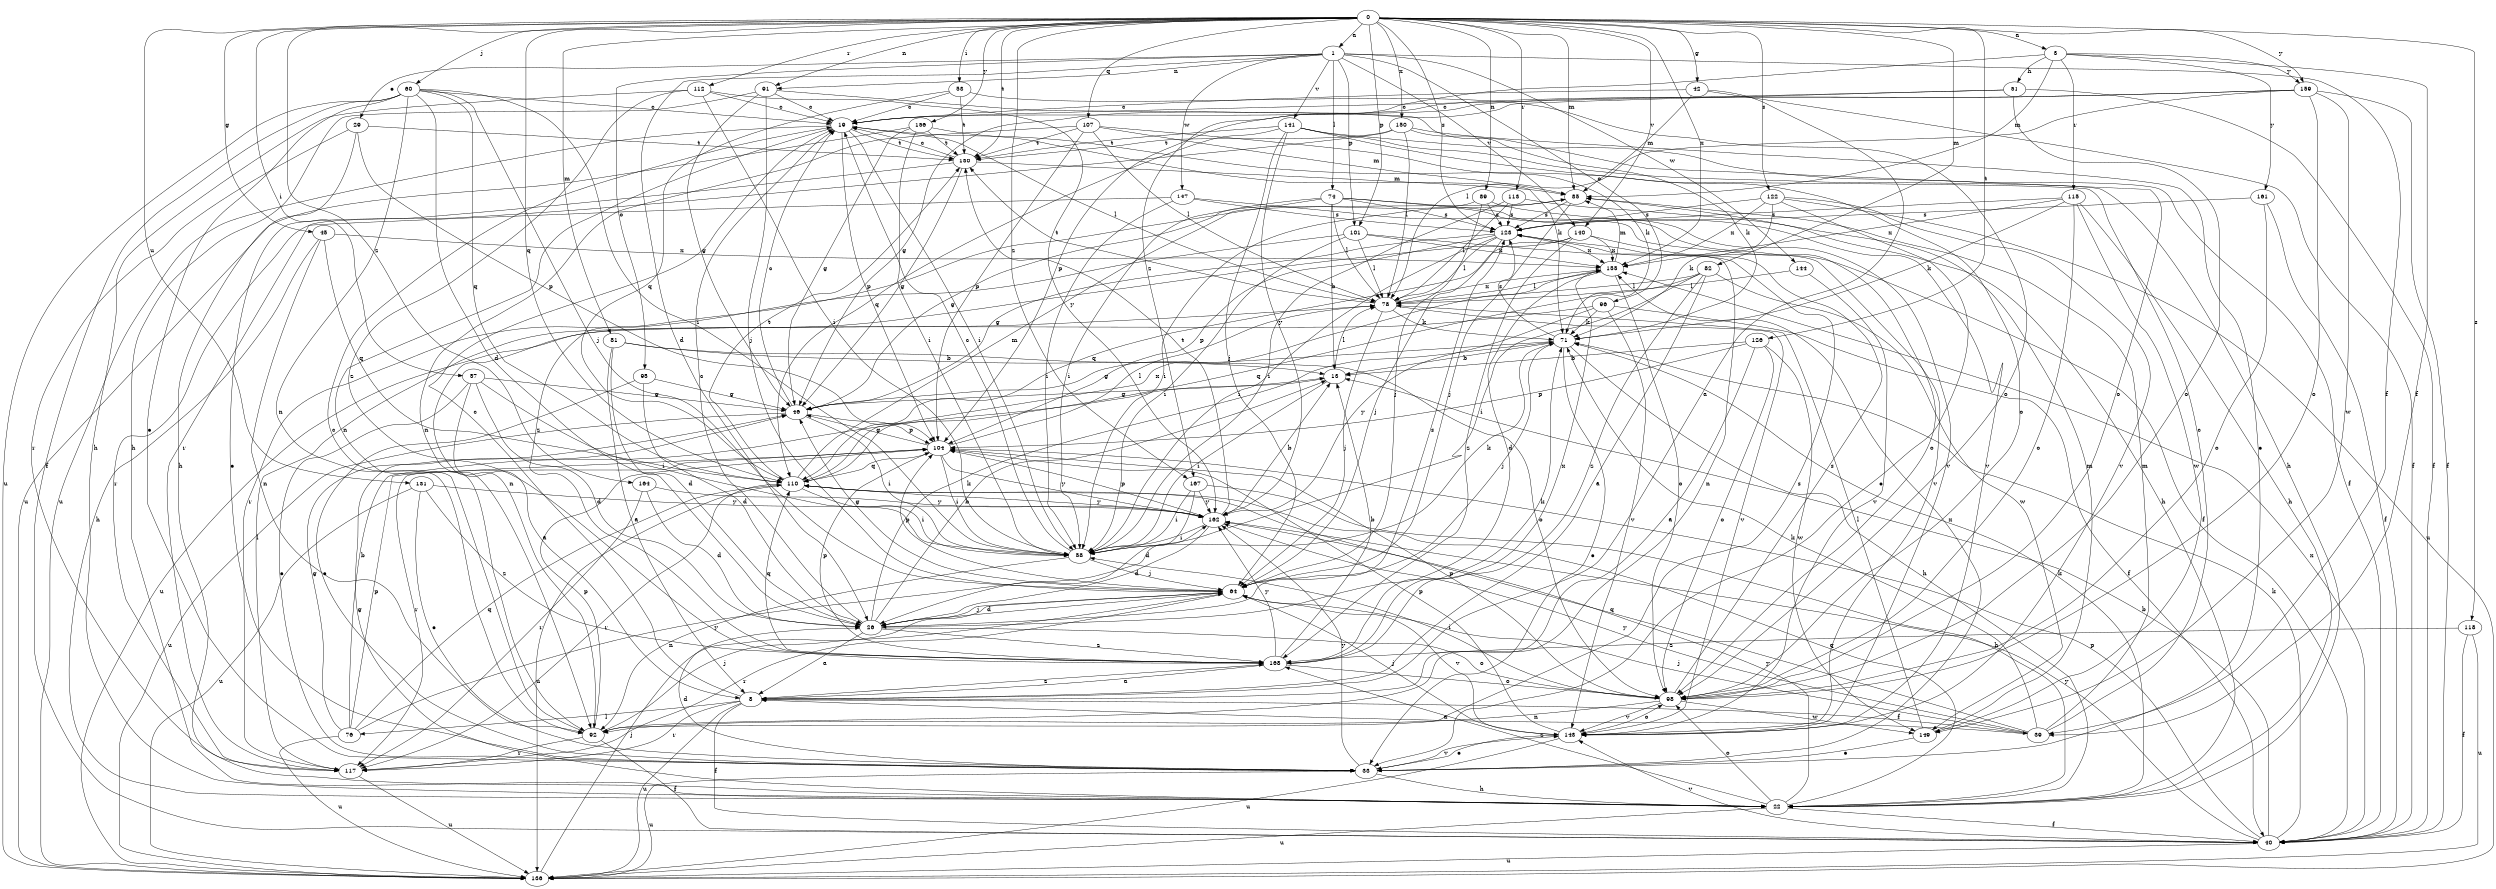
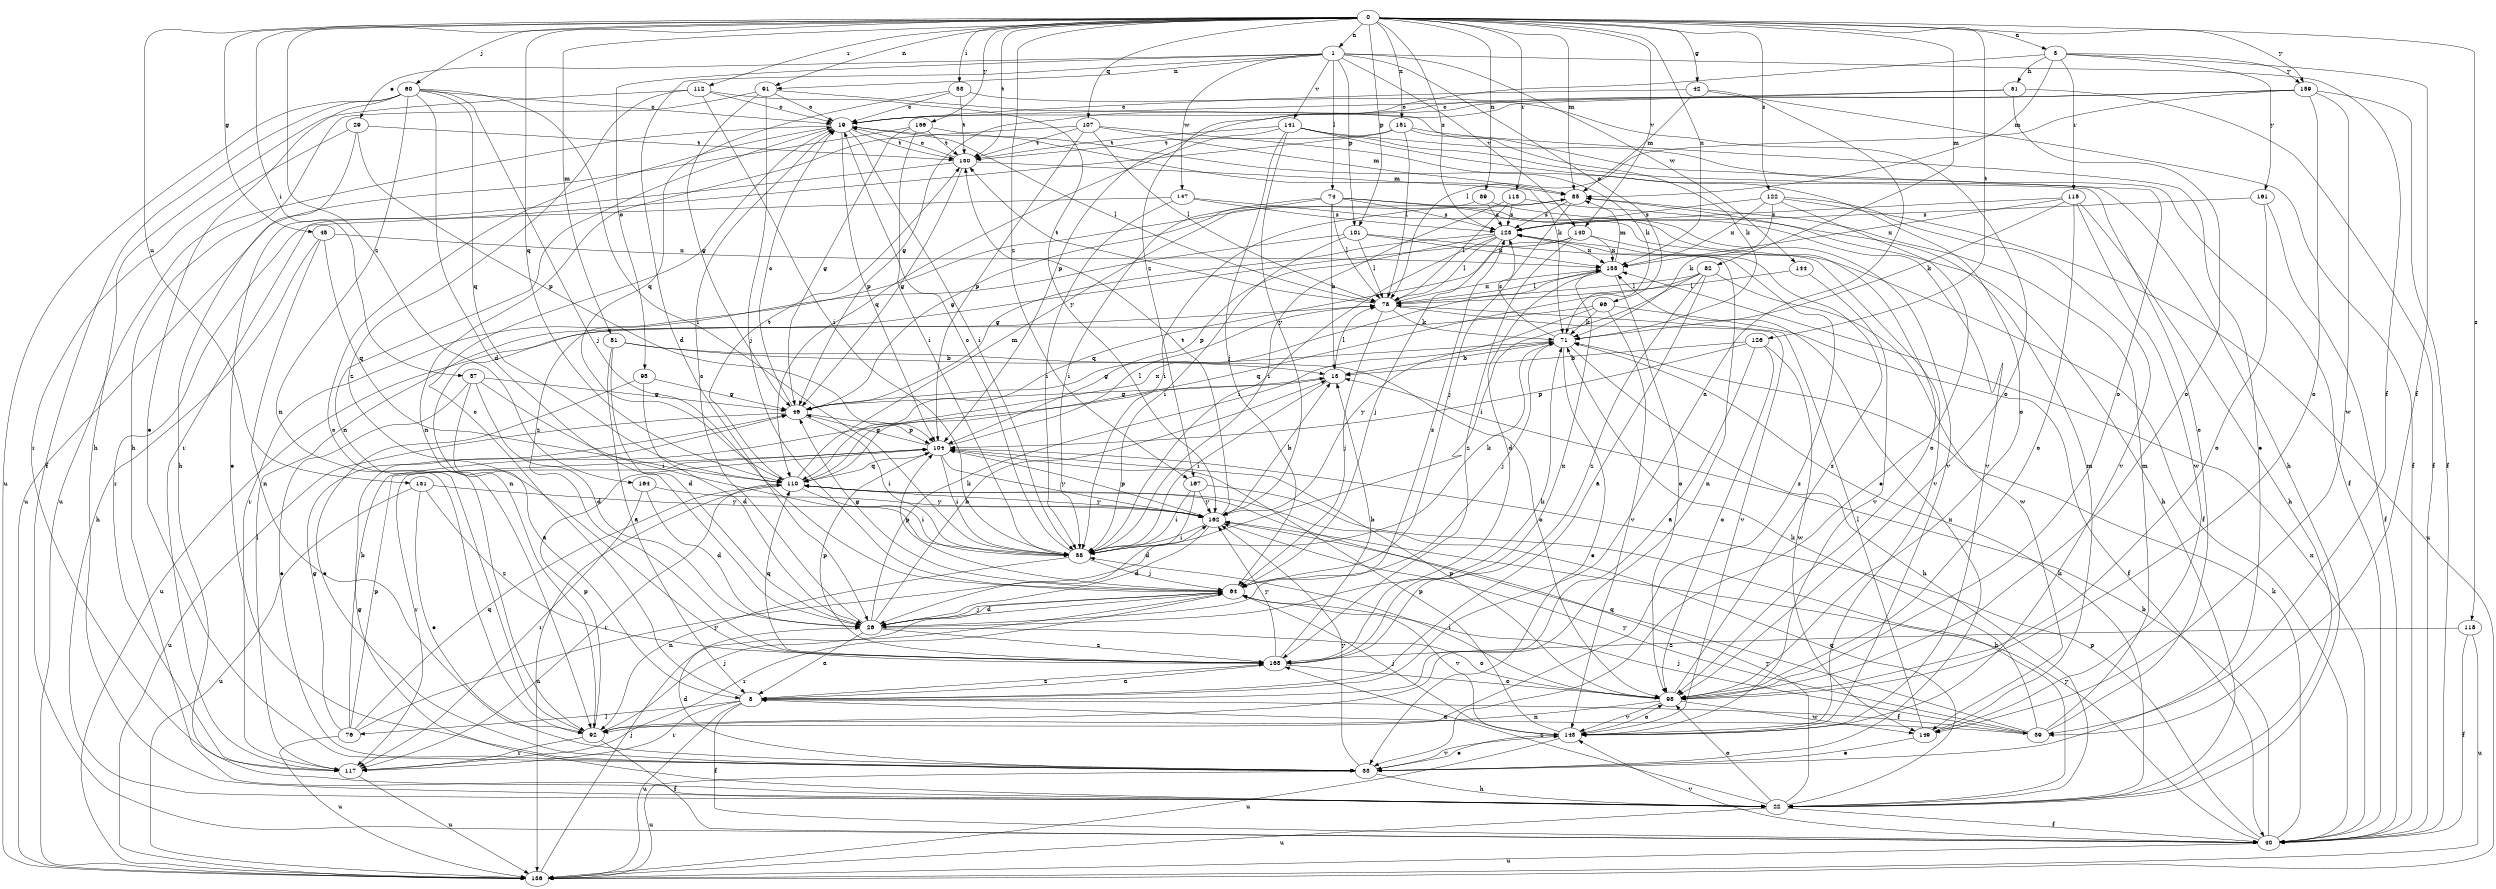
node "150": label "150" -> "151"
edge "89" -> "64": removed, label "j"
